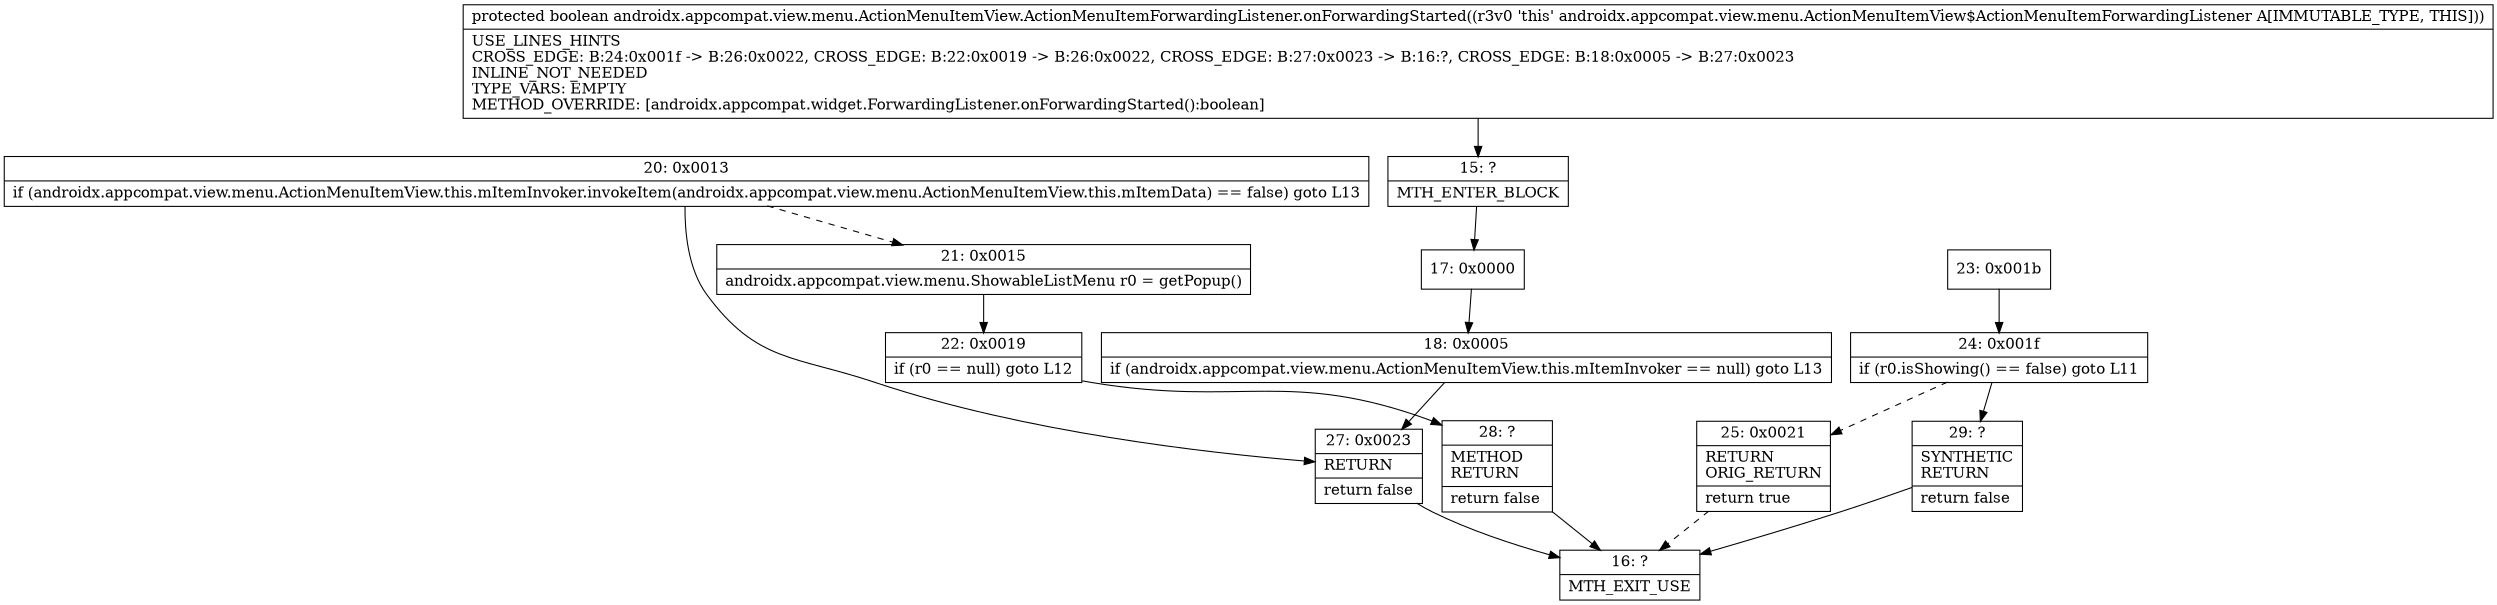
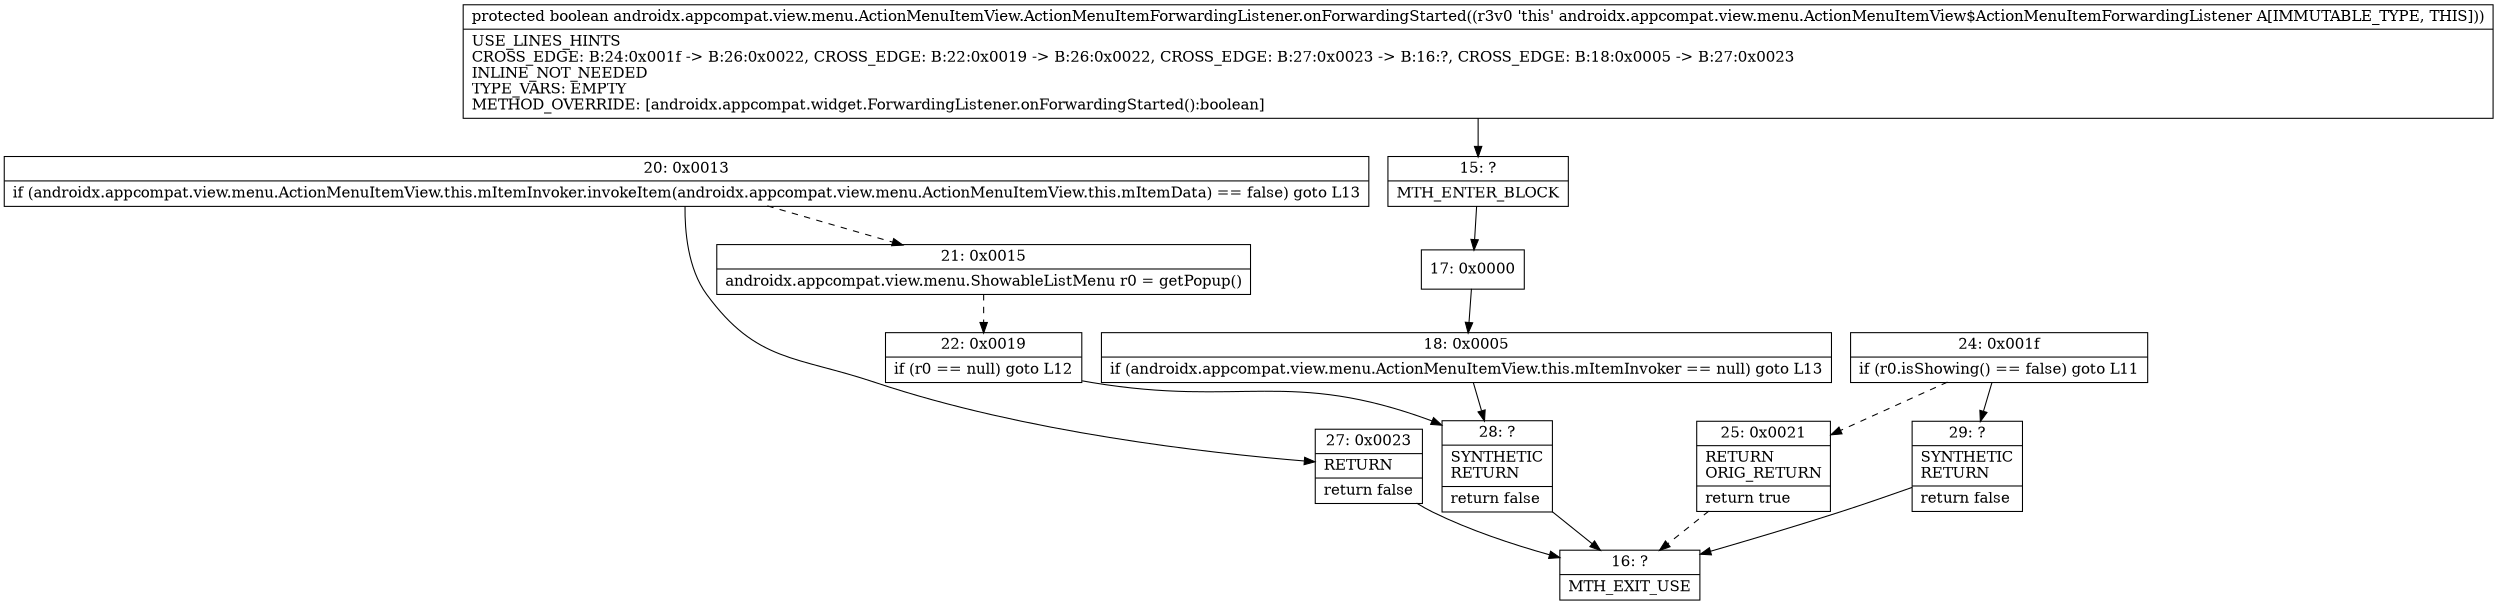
node "23: 0x001b": removed
edge "21: 0x0015" -> "22: 0x0019": style solid -> dashed
edge "18: 0x0005" -> "27: 0x0023": now "18: 0x0005" -> "28: ?"
node "28: ?": text "METHOD" -> "SYNTHETIC"
